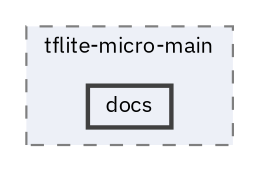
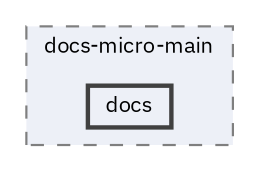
cluster "tflite-micro-main": label "tflite-micro-main" -> "docs-micro-main"
